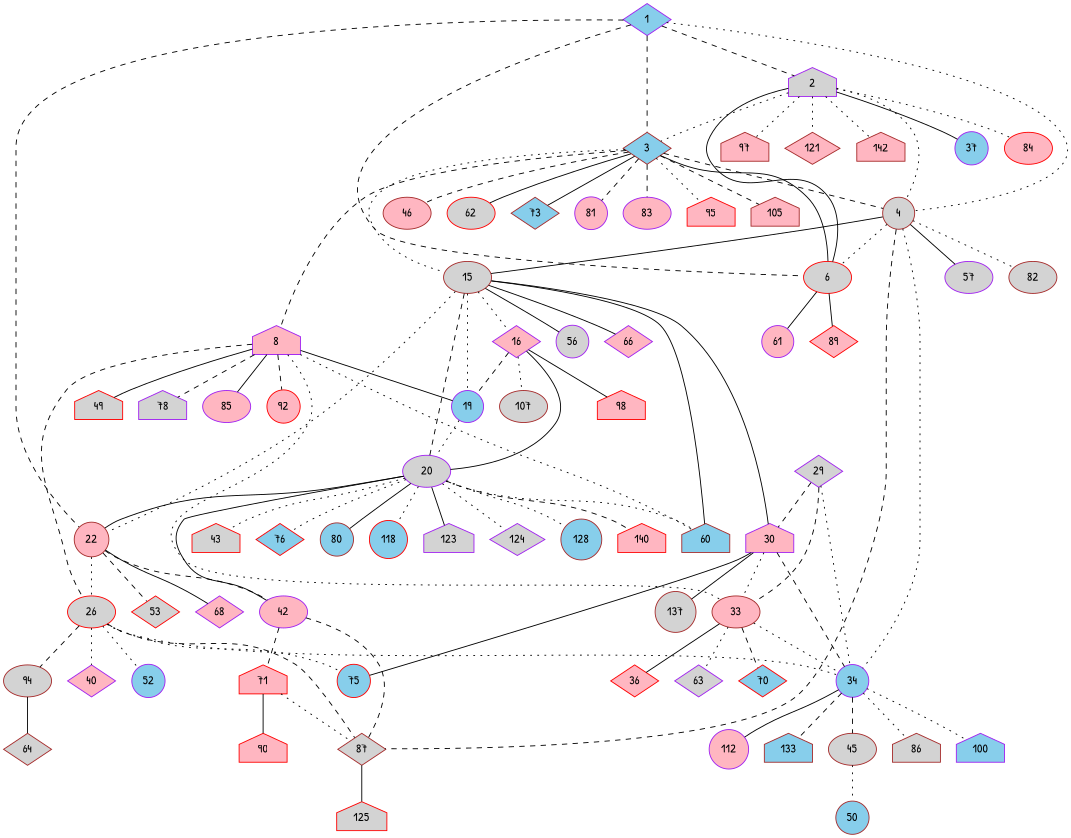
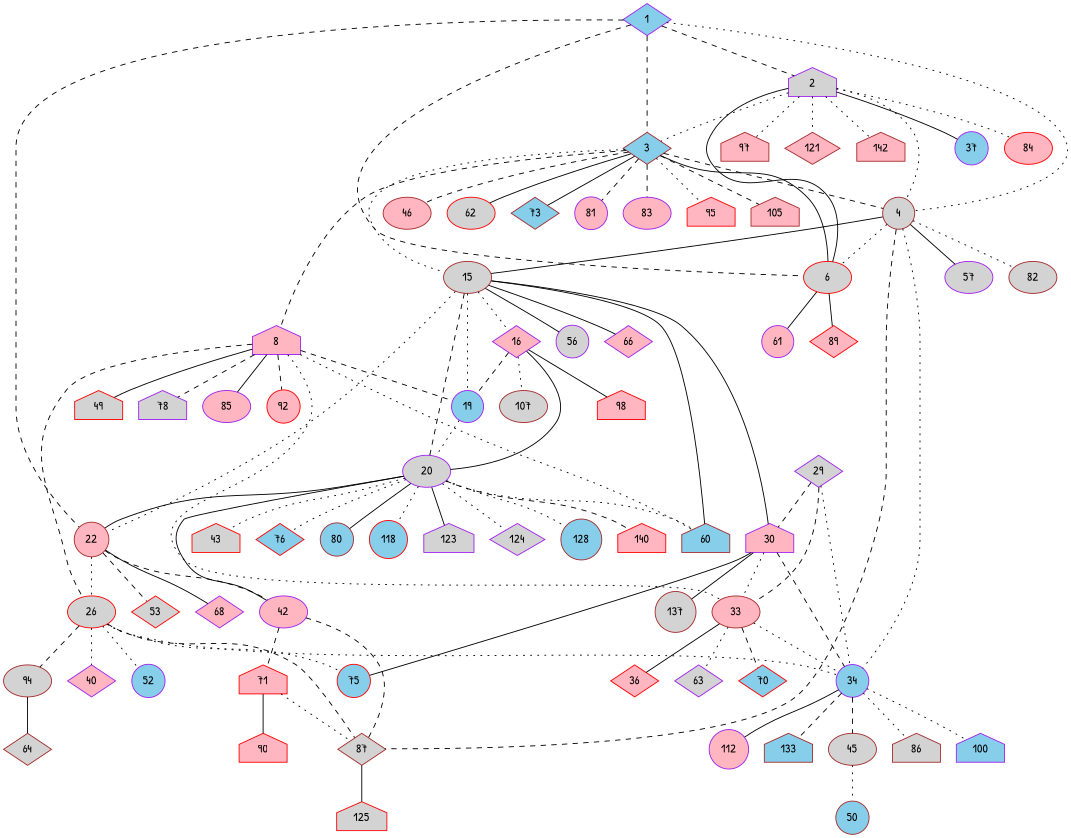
edge "8" -- "19": style solid -> dashed
